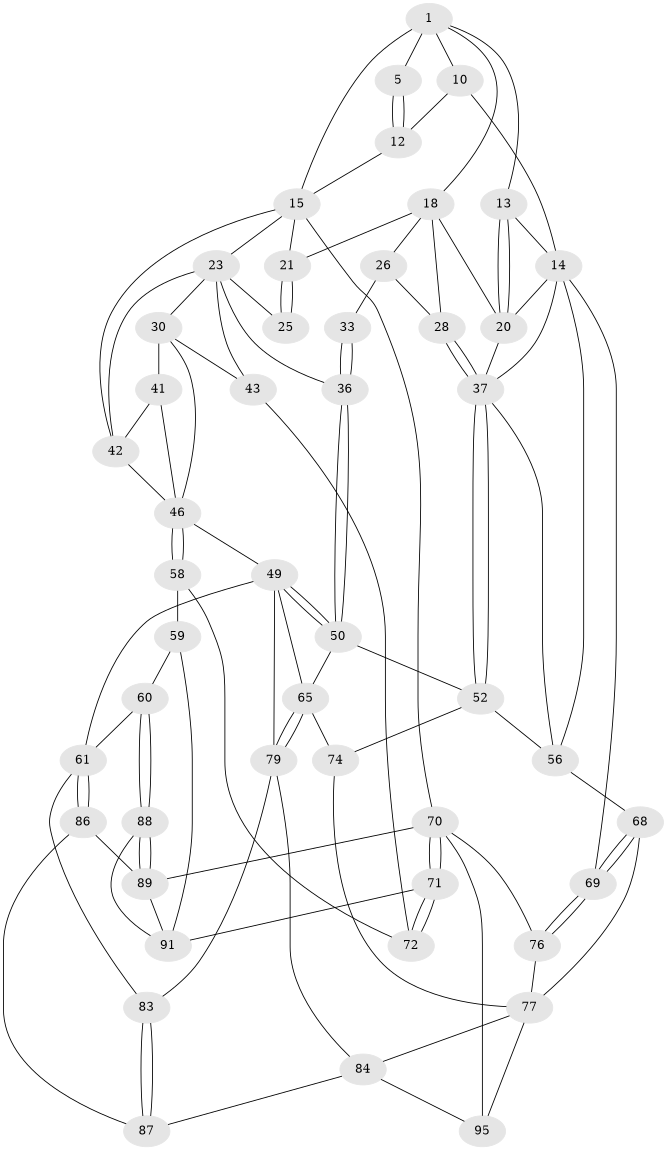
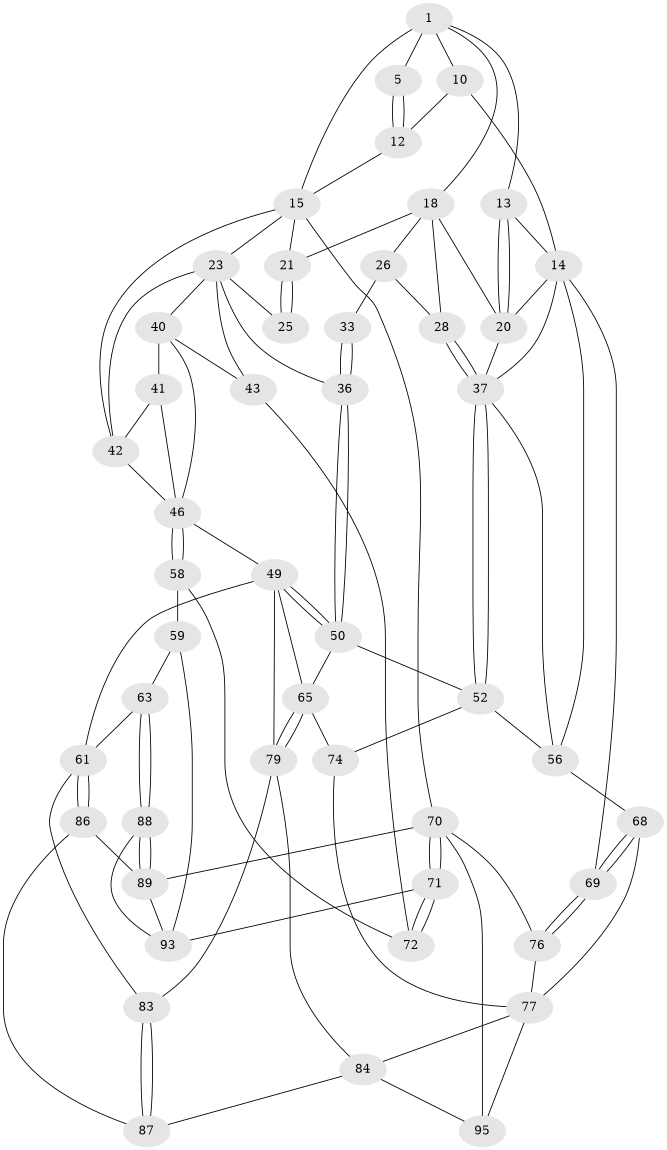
node "30": label "30" -> "40"
node "60": label "60" -> "63"
node "91": label "91" -> "93"
